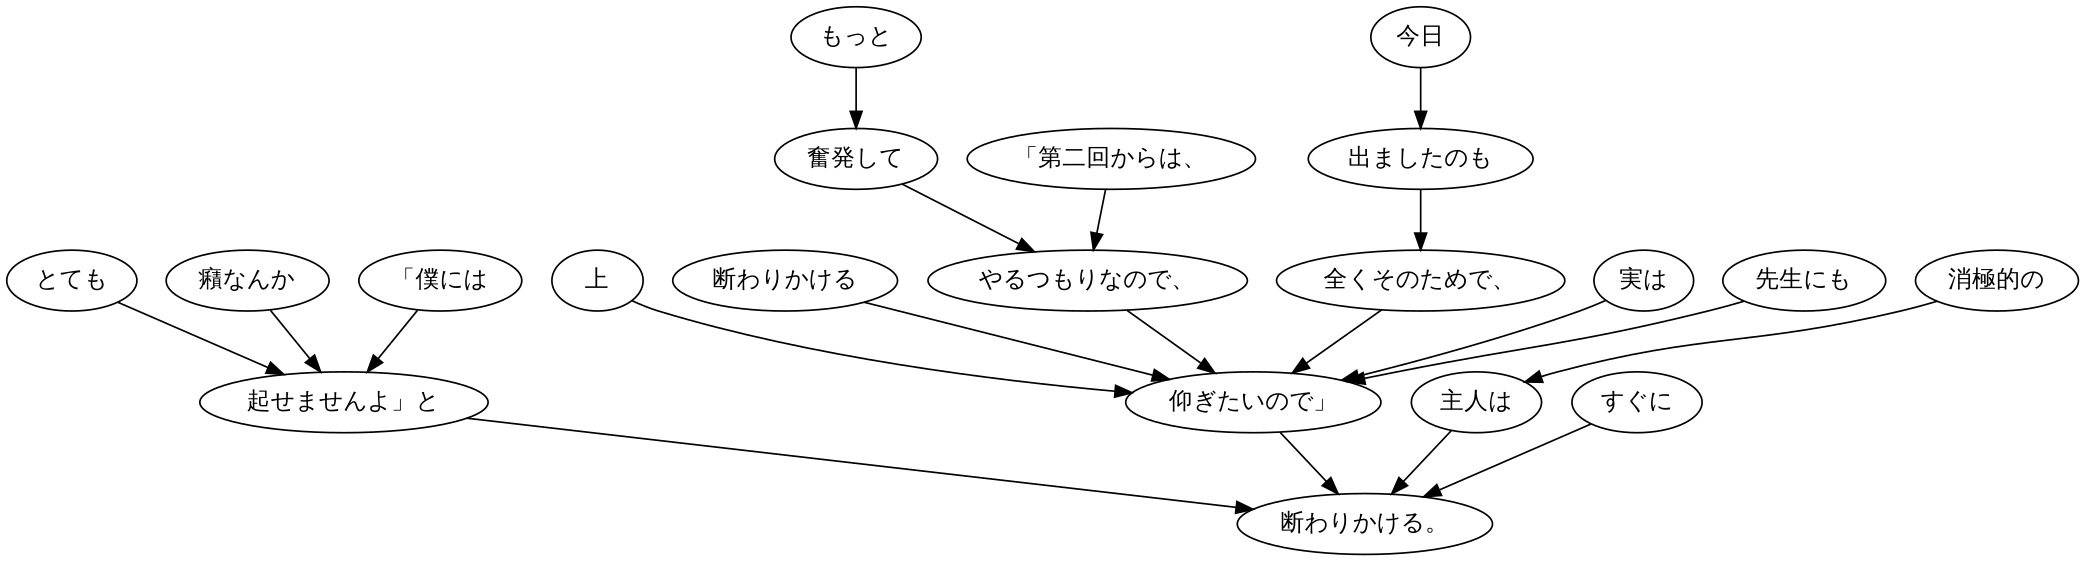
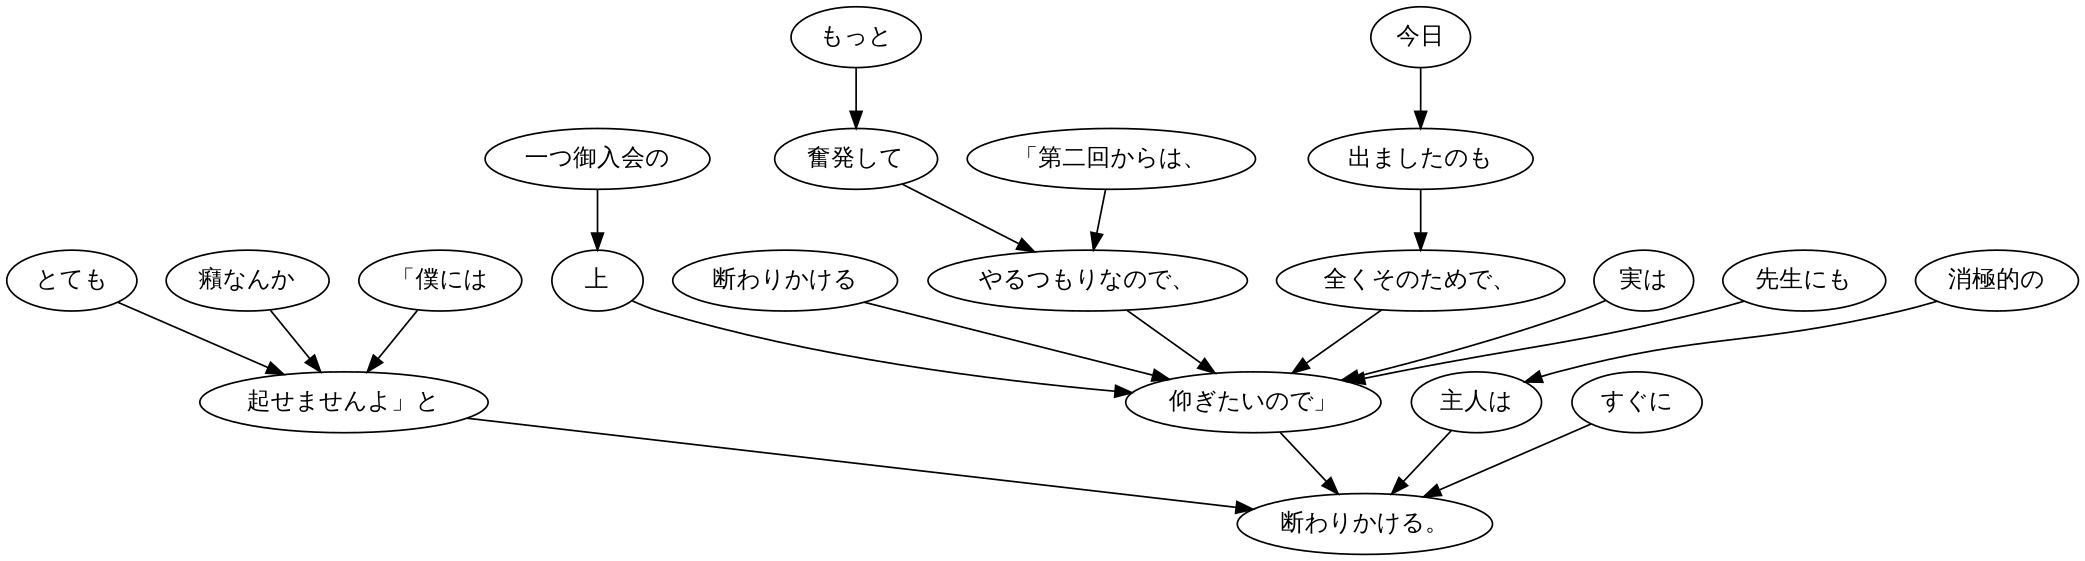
node "一つ御入会の": added
